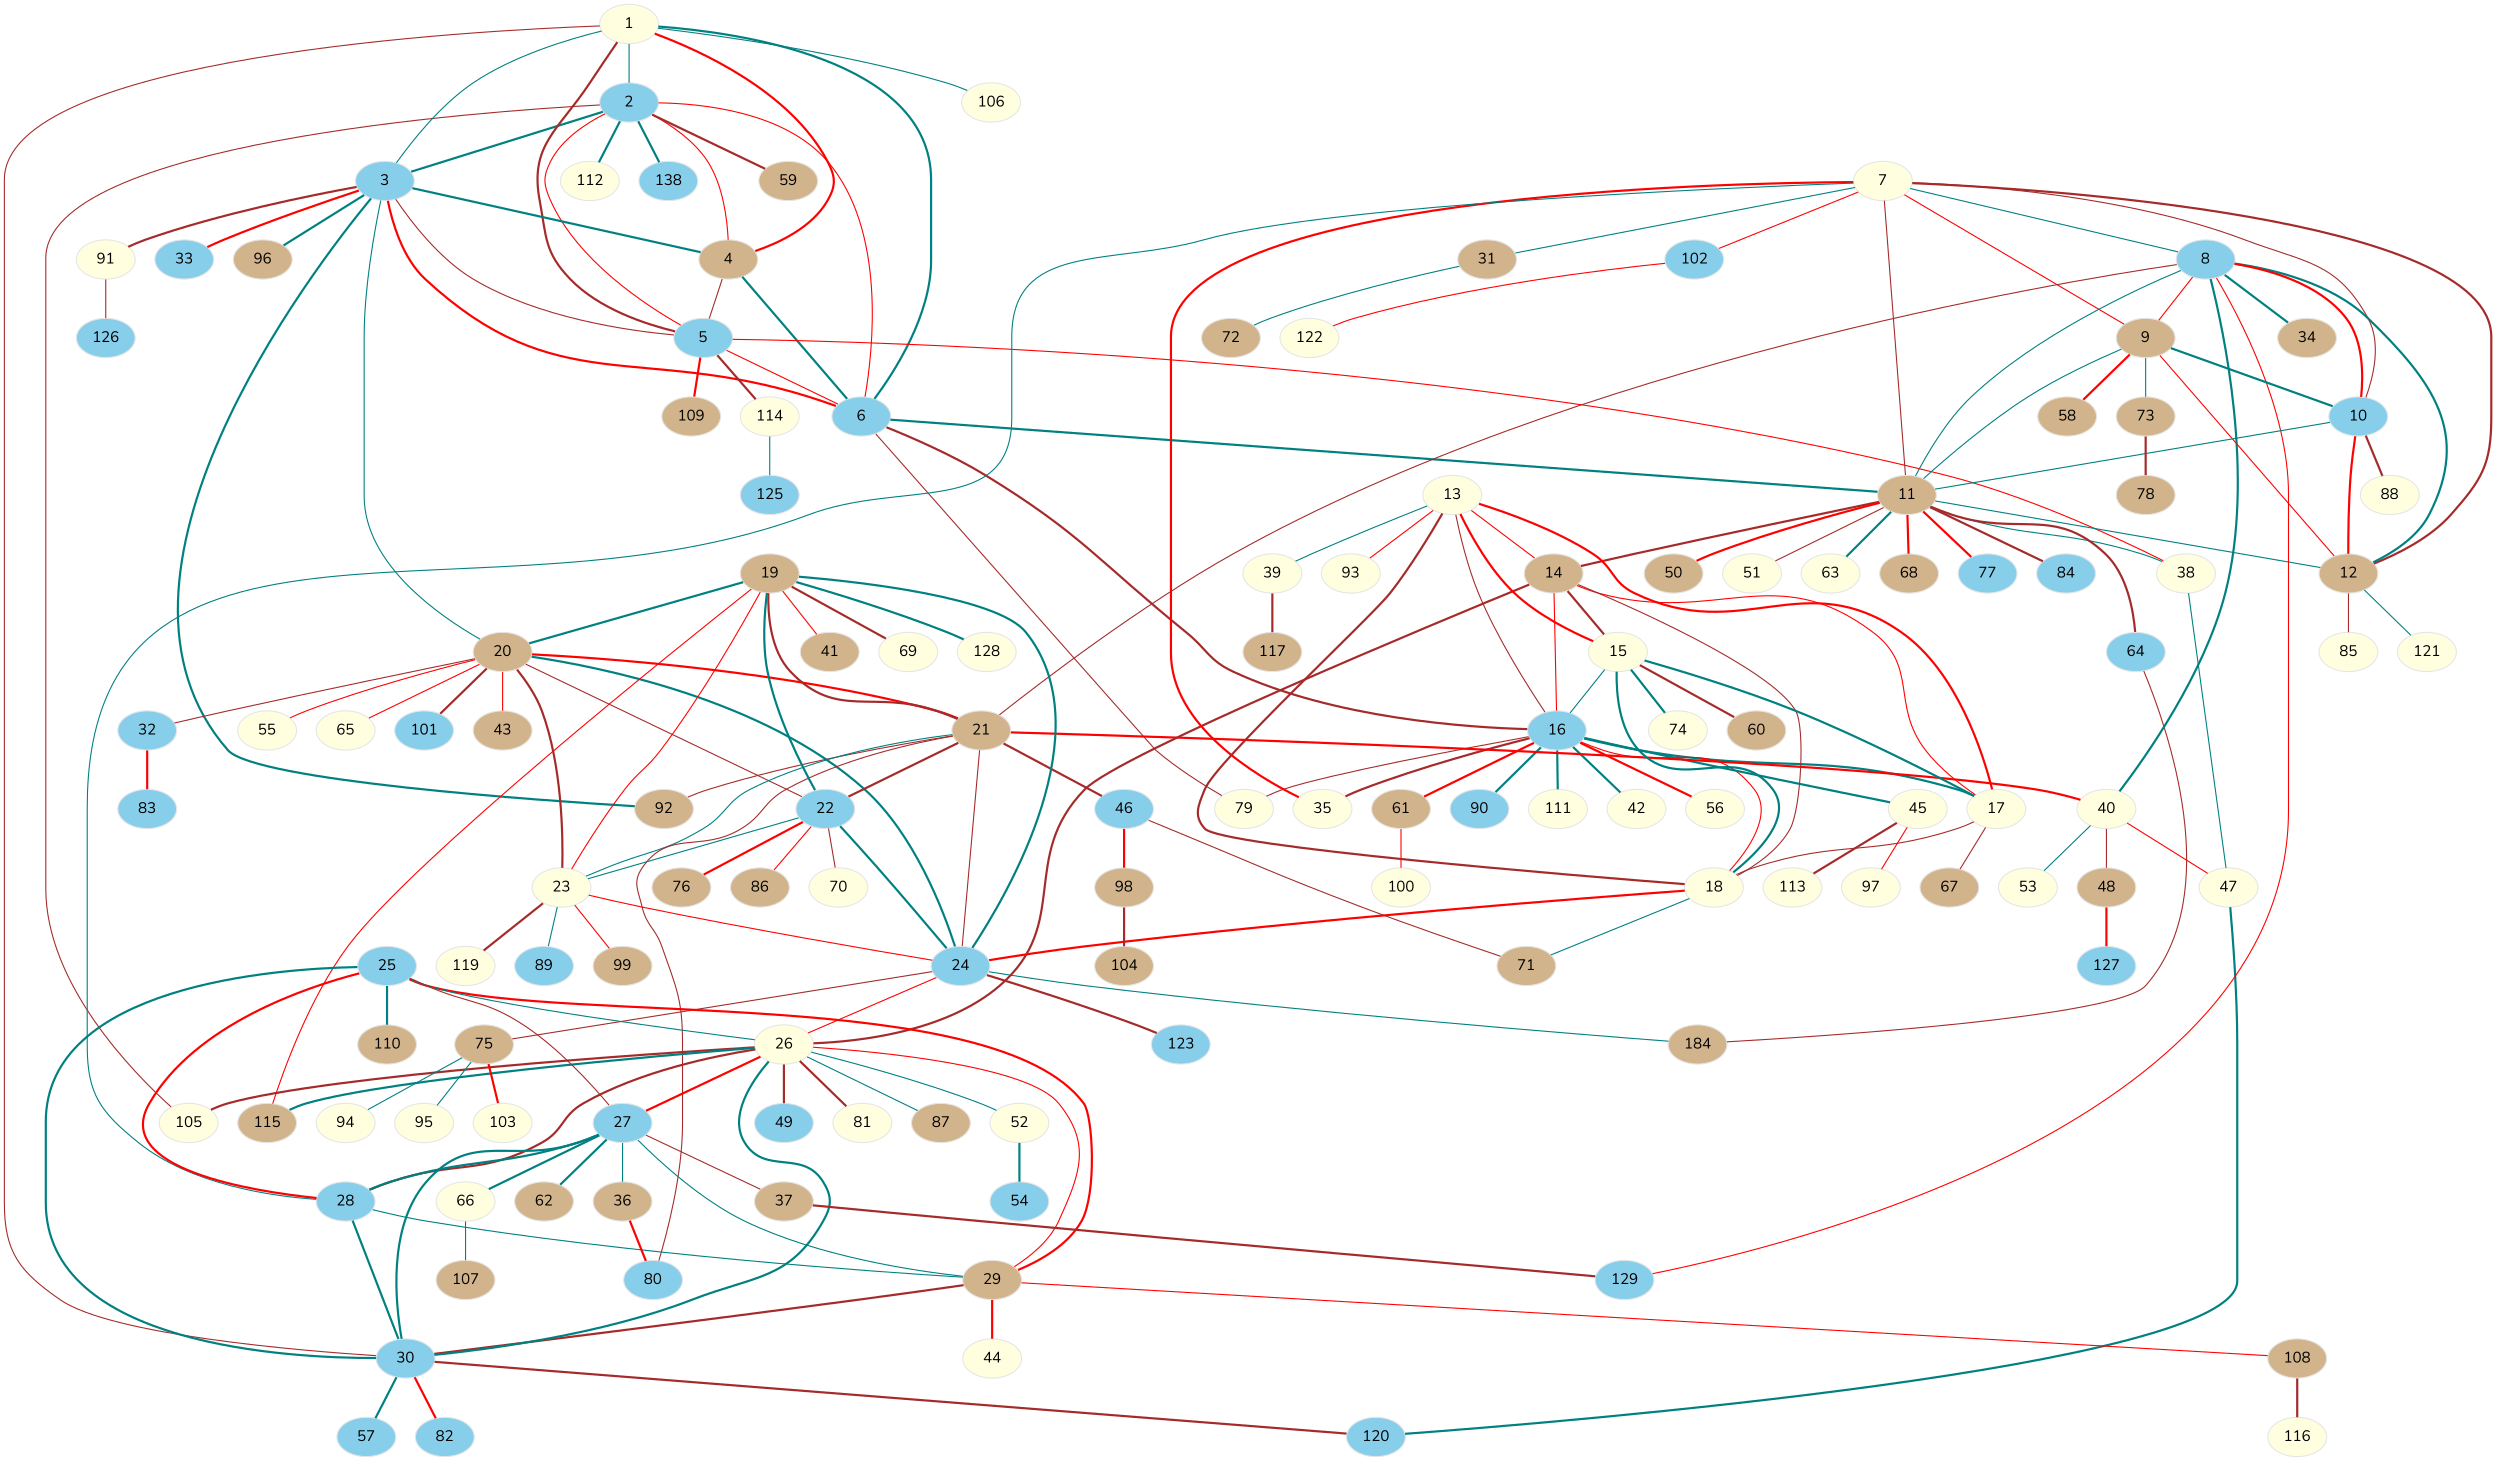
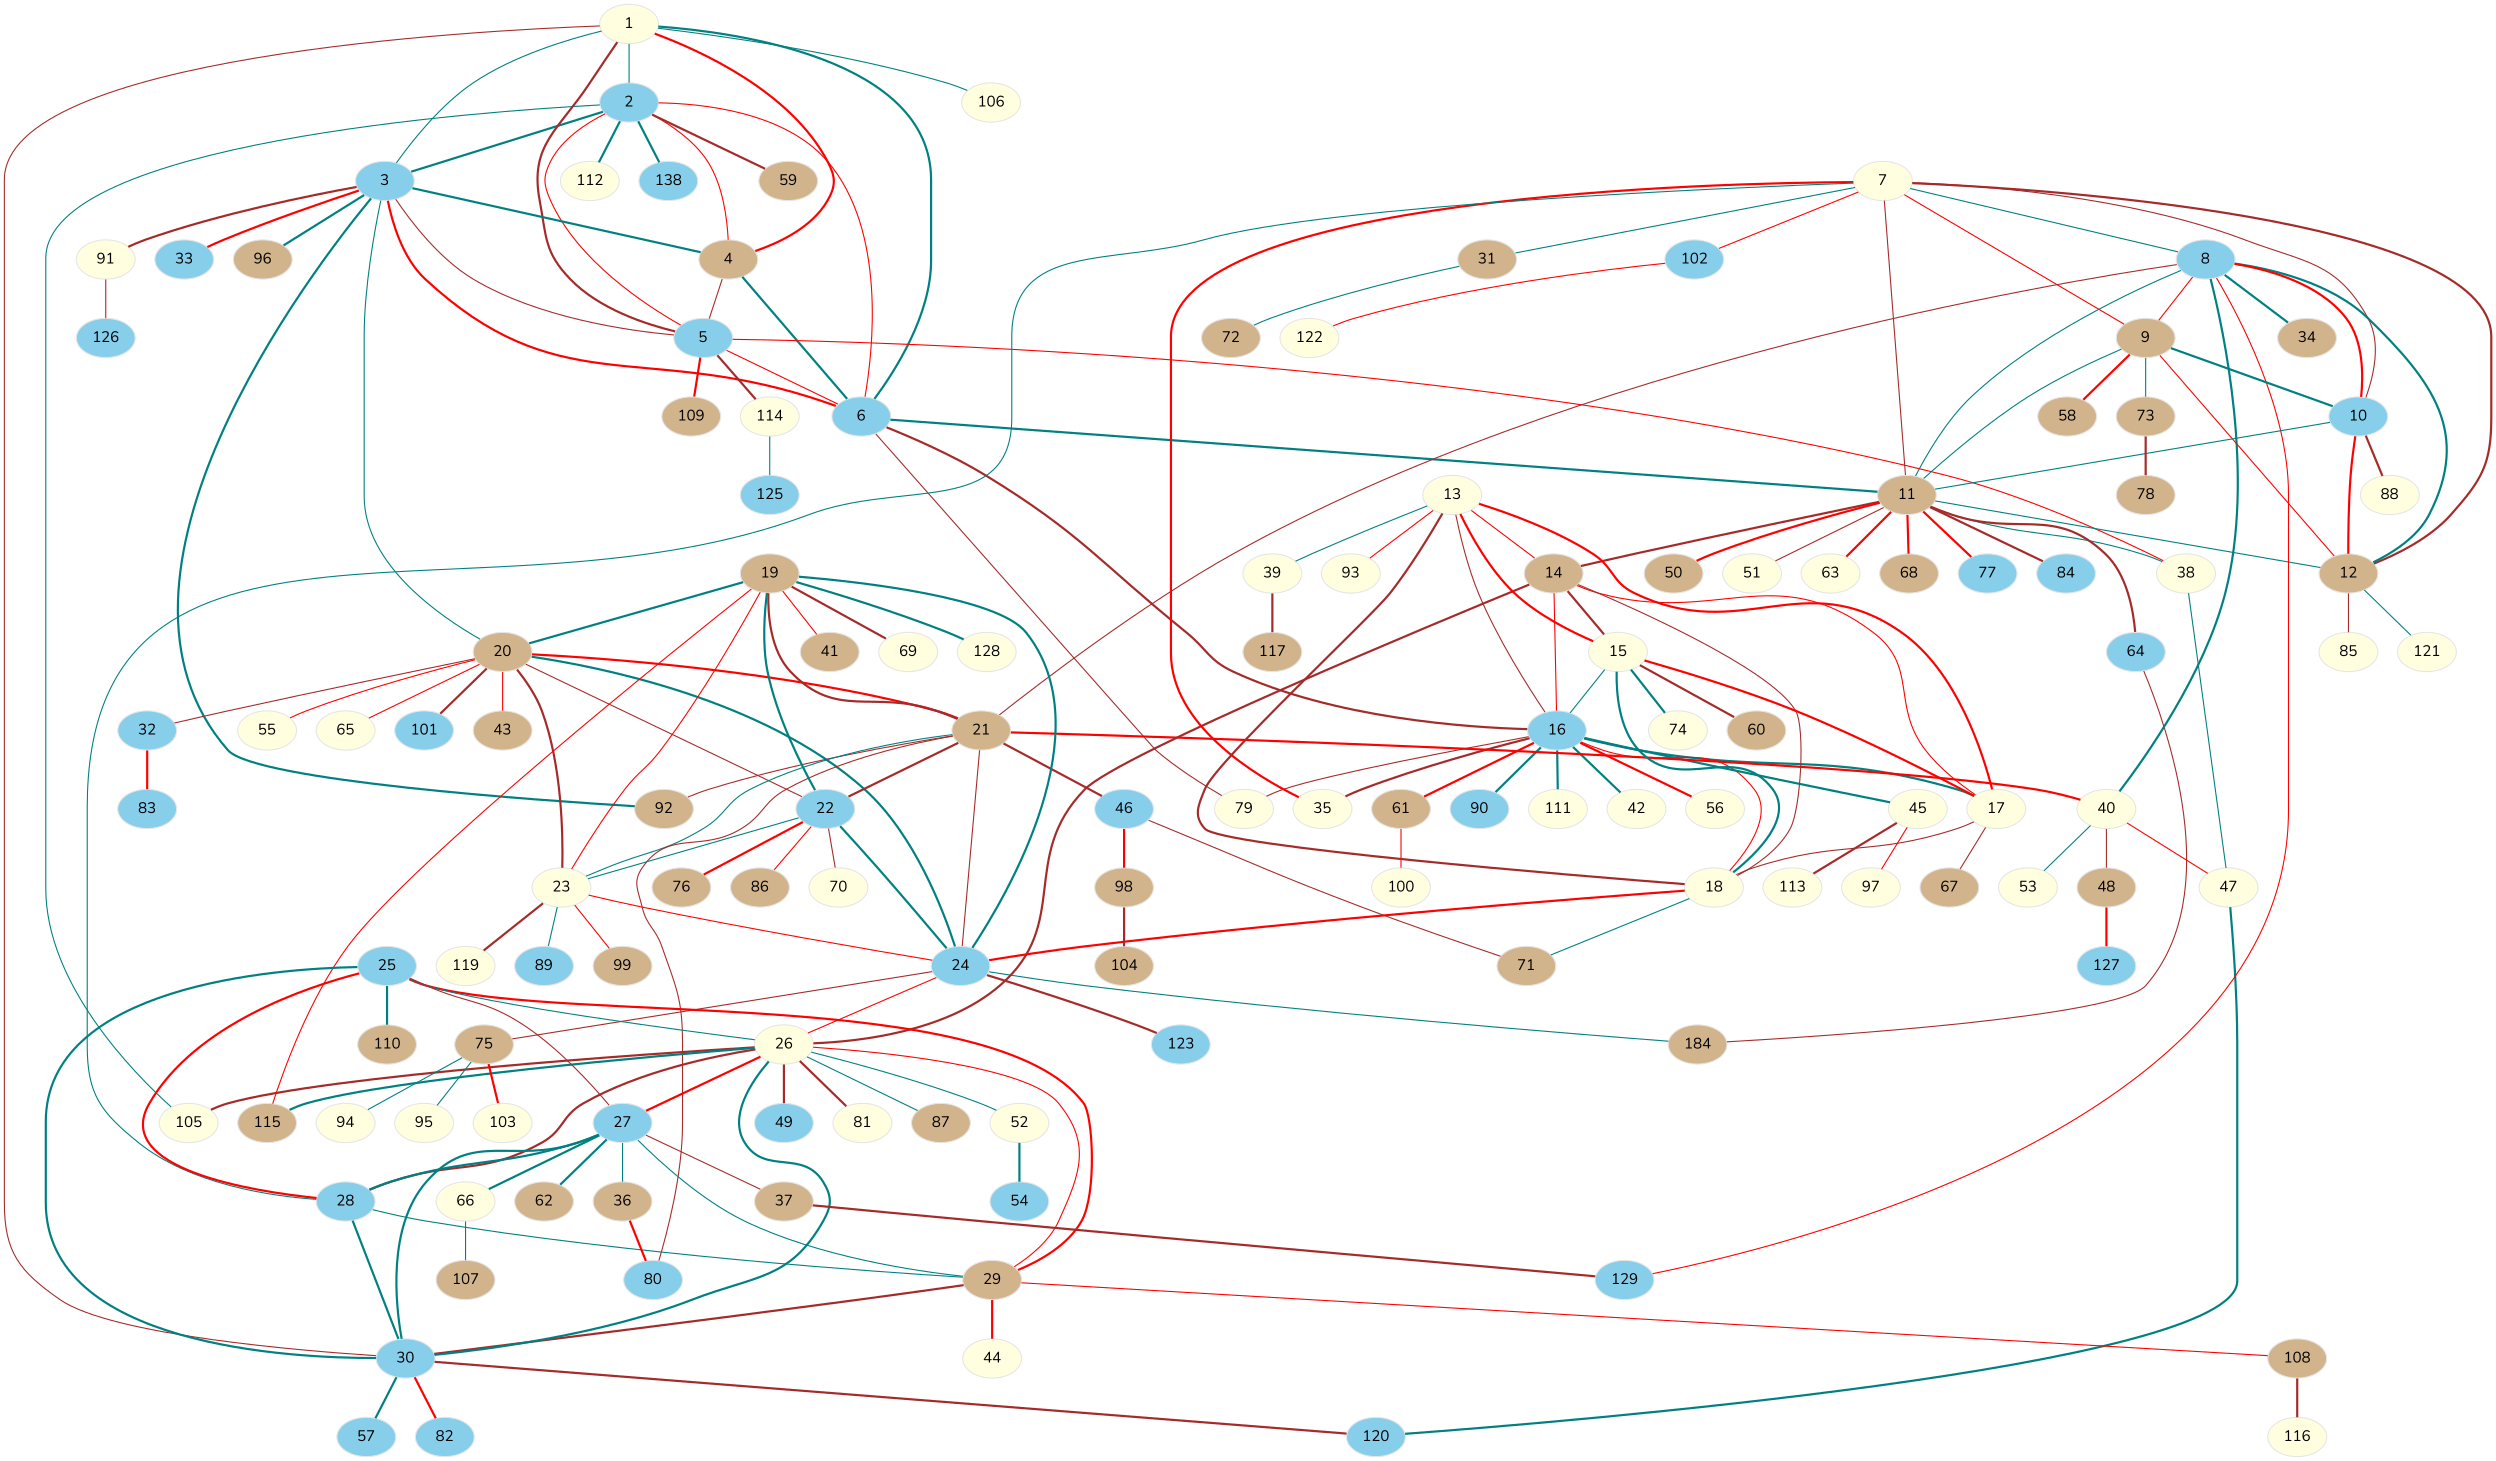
edge "2" -- "105": color brown -> teal
edge "11" -- "63": color teal -> red
edge "15" -- "17": color teal -> red
